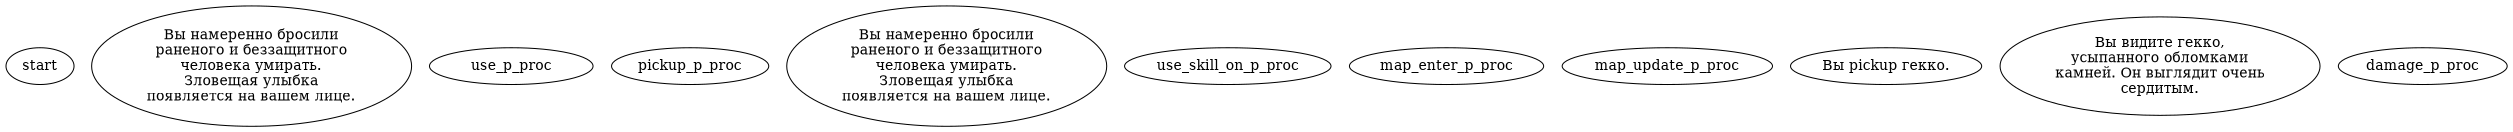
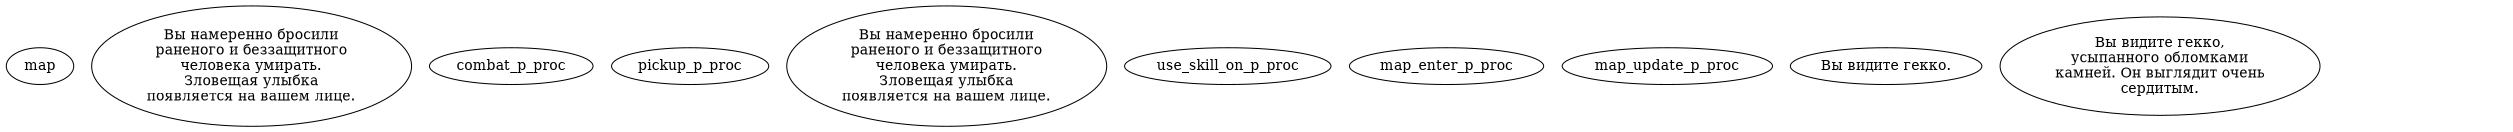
node "start": label "start" -> "map"
node "use_p_proc": label "use_p_proc" -> "combat_p_proc"
node "Вы pickup гекко.": label "Вы pickup гекко." -> "Вы видите гекко."
node "damage_p_proc": removed
